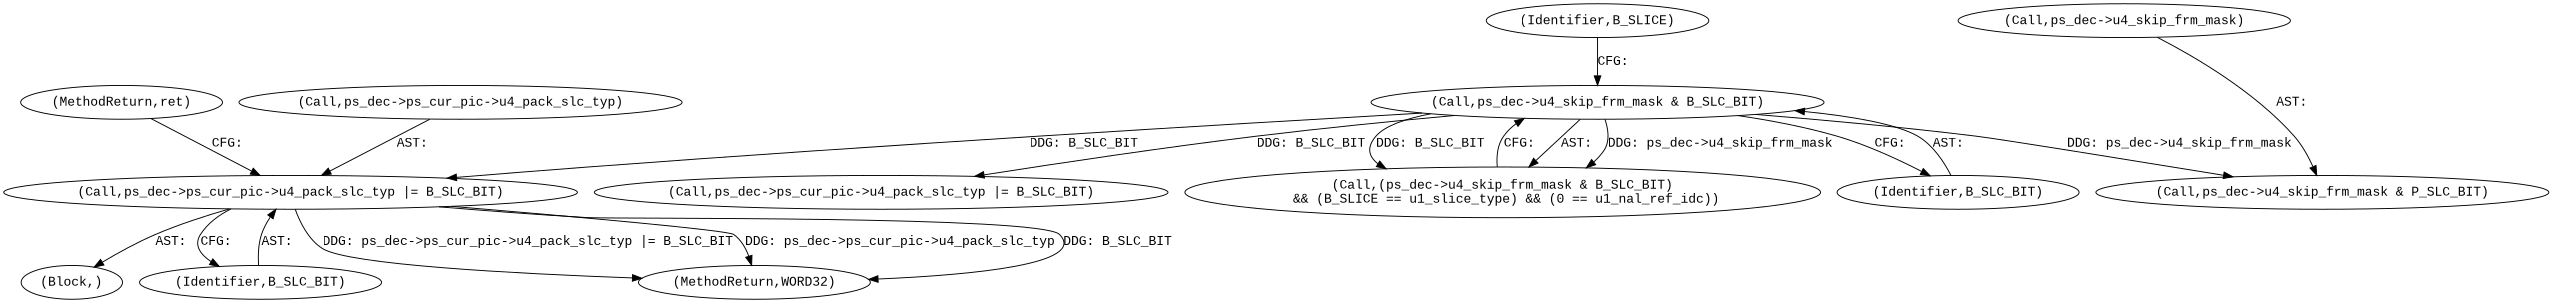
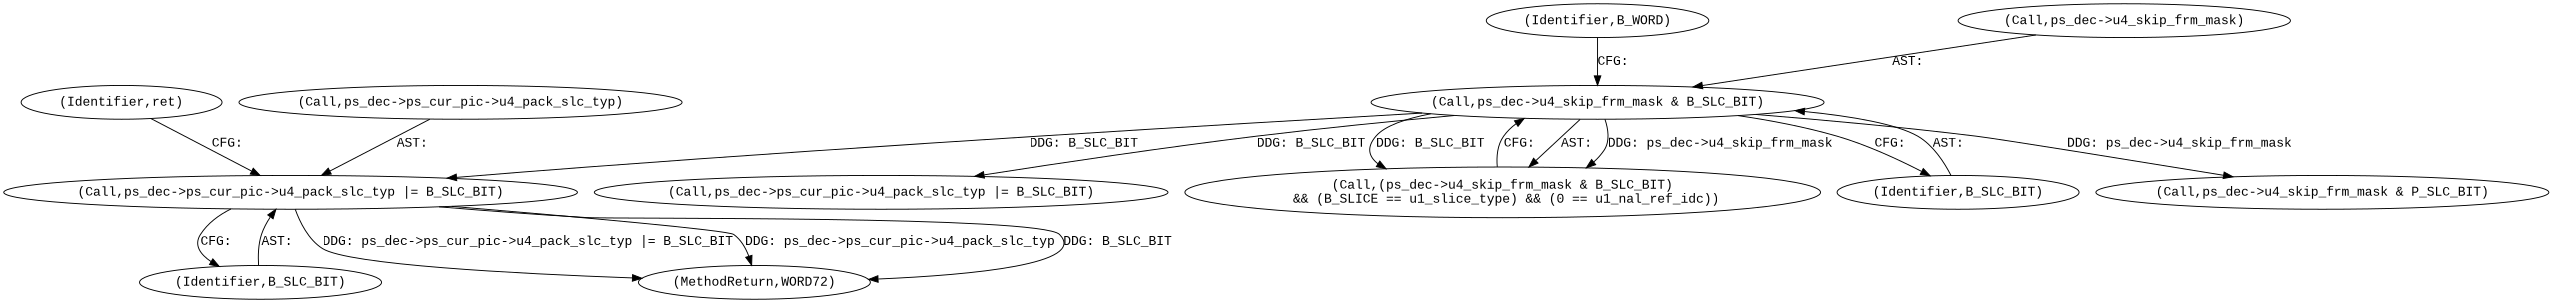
node "(Identifier,B_SLICE)": label "(Identifier,B_SLICE)" -> "(Identifier,B_WORD)"
edge "(Call,ps_dec->u4_skip_frm_mask)" -> "(Call,ps_dec->u4_skip_frm_mask & P_SLC_BIT)": now "(Call,ps_dec->u4_skip_frm_mask)" -> "(Call,ps_dec->u4_skip_frm_mask & B_SLC_BIT)"
node "(MethodReturn,ret)": label "(MethodReturn,ret)" -> "(Identifier,ret)"
node "(Block,)": removed
node "(MethodReturn,WORD32)": label "(MethodReturn,WORD32)" -> "(MethodReturn,WORD72)"
